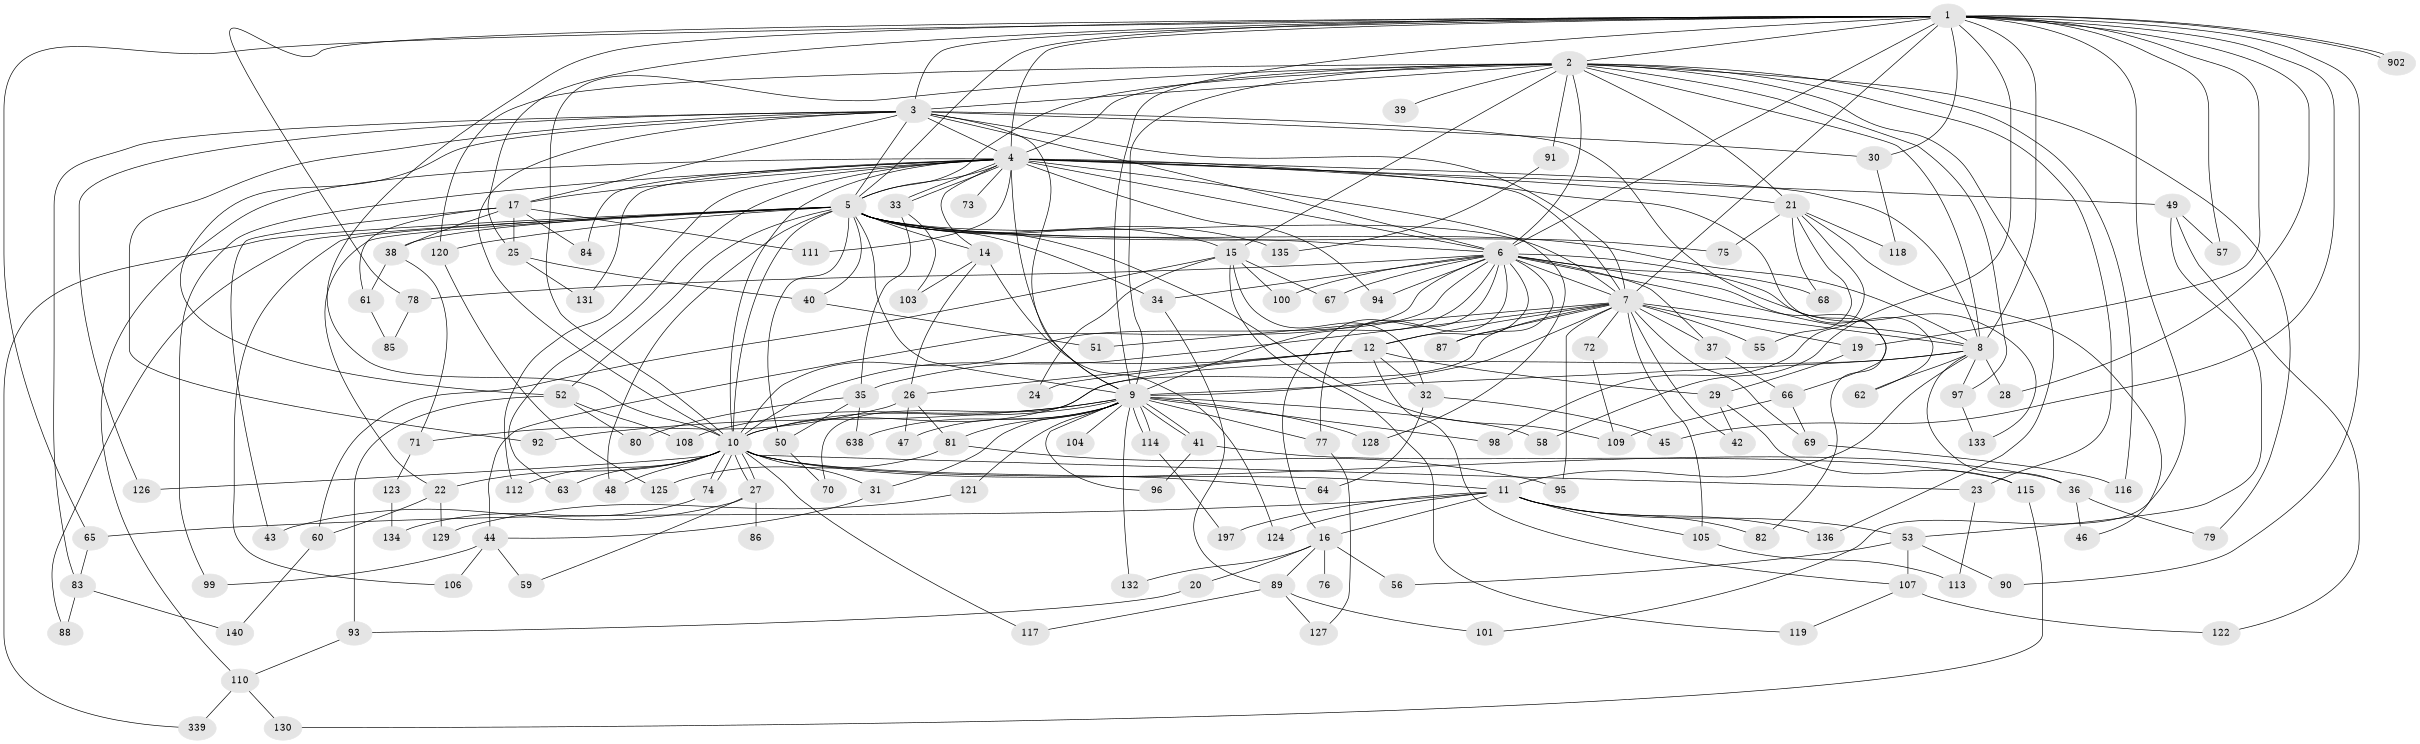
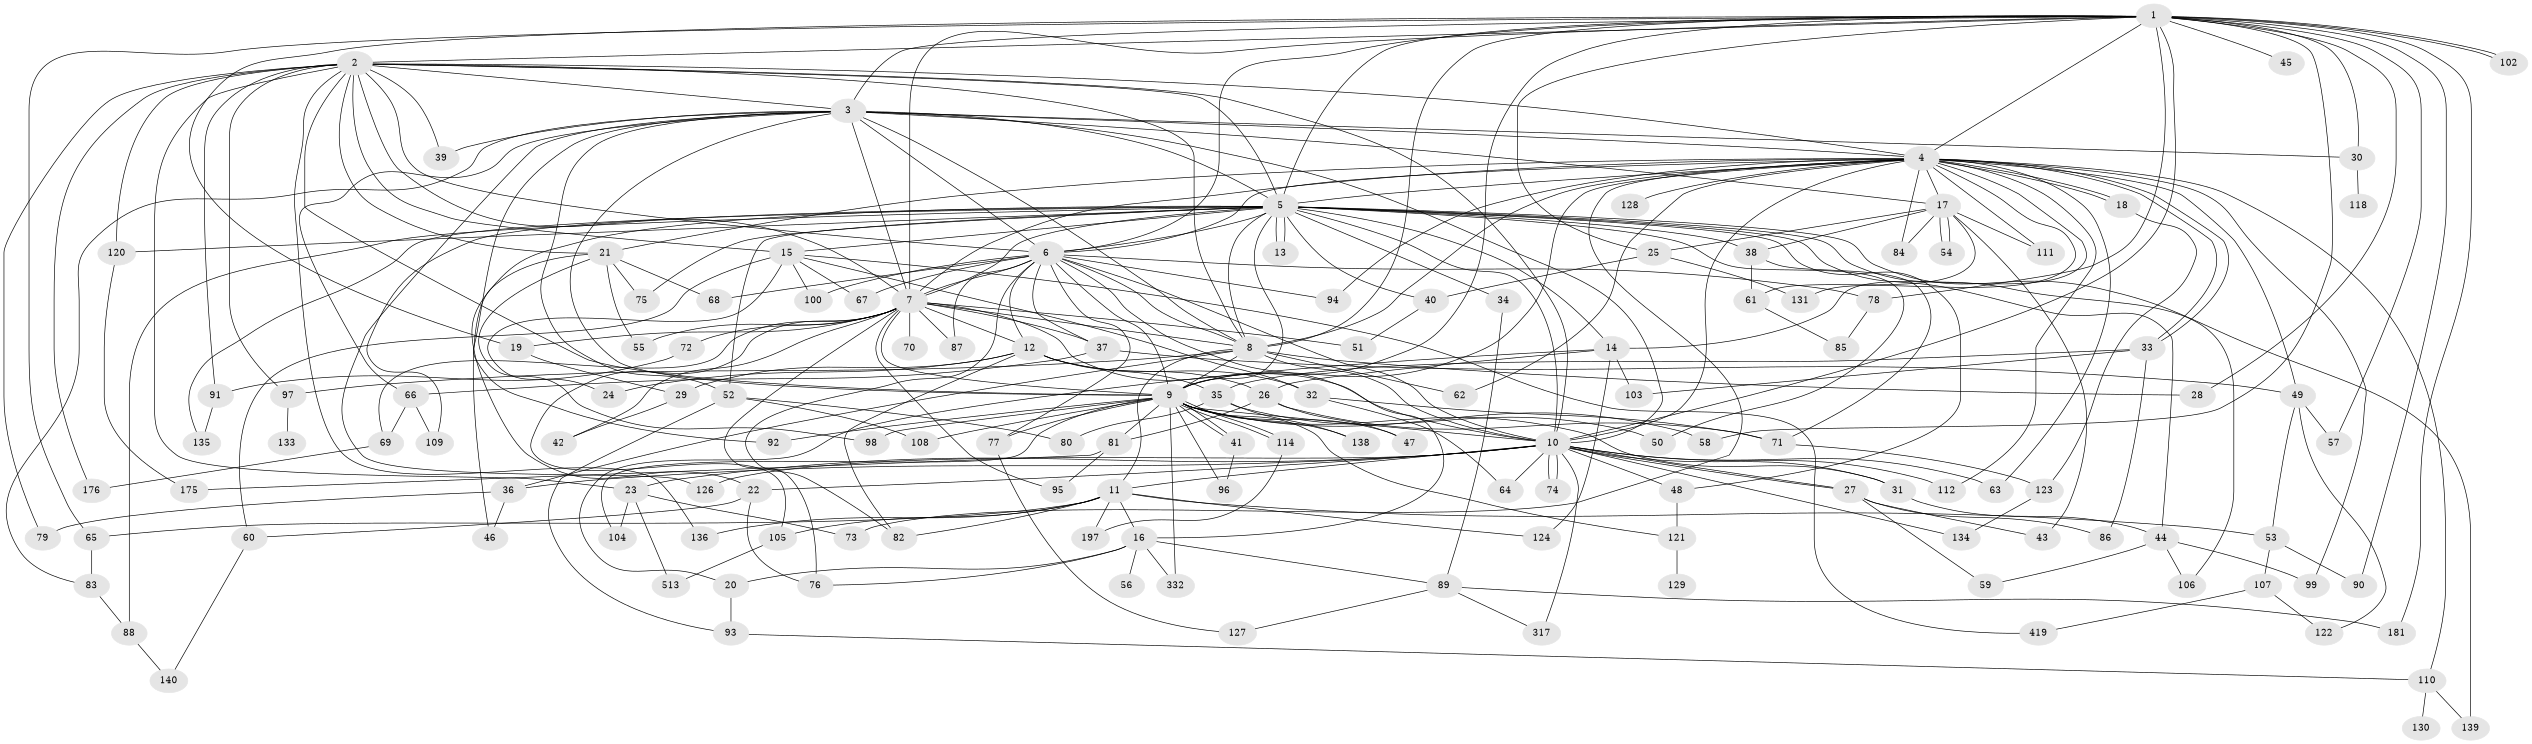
node "902": label "902" -> "102"
edge "3" -- "39": added
node "18": added
edge "2" -- "7": added
edge "21" -- "118": removed
edge "3" -- "8": added
node "13": added
node "54": added
edge "6" -- "34": removed
edge "6" -- "133": removed
edge "6" -- "44": now "5" -- "44"
edge "37" -- "49": added
edge "72" -- "109": now "72" -- "91"
edge "14" -- "20": added
edge "32" -- "45": now "32" -- "71"
edge "9" -- "128": removed
edge "7" -- "76": added
node "638": label "638" -> "138"
edge "33" -- "86": added
edge "50" -- "70": removed
node "125": label "125" -> "175"
node "115": removed
node "116": label "116" -> "176"
edge "23" -- "104": added
edge "48" -- "121": added
edge "22" -- "129": now "22" -- "76"
edge "74" -- "134": now "10" -- "134"
edge "23" -- "73": added
edge "12" -- "107": now "12" -- "82"
edge "53" -- "56": removed
node "132": label "132" -> "332"
node "113": label "113" -> "513"
edge "83" -- "140": now "88" -- "140"
node "117": label "117" -> "317"
node "101": label "101" -> "181"
node "119": label "119" -> "419"
node "339": label "339" -> "139"
